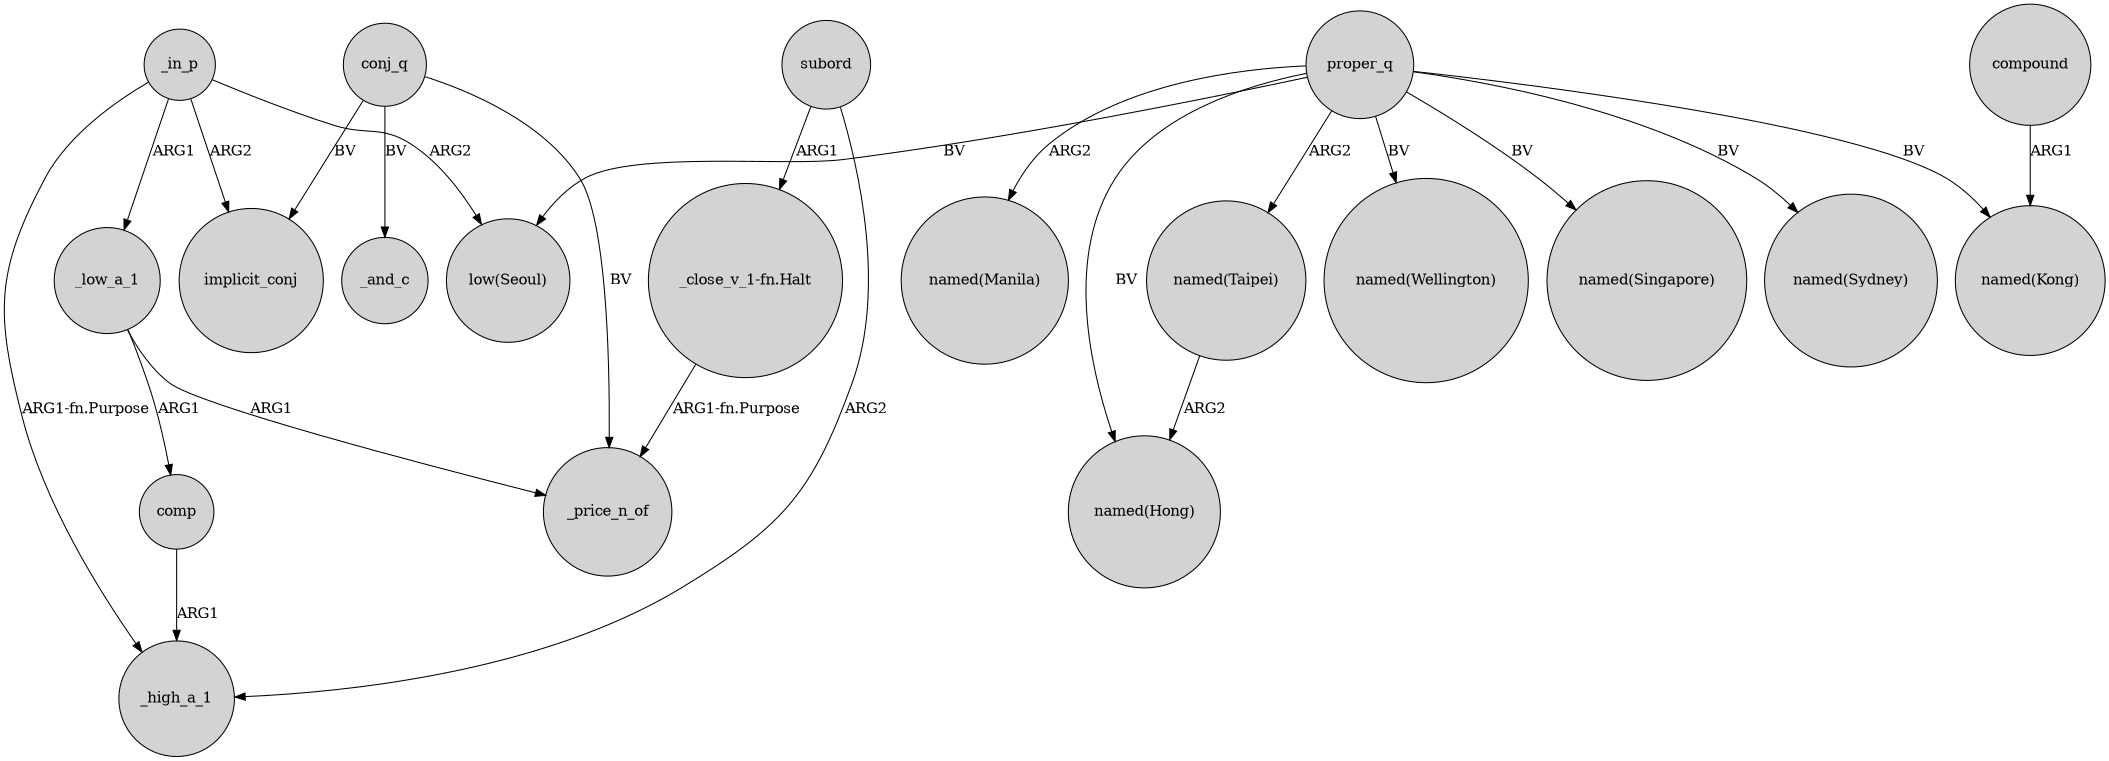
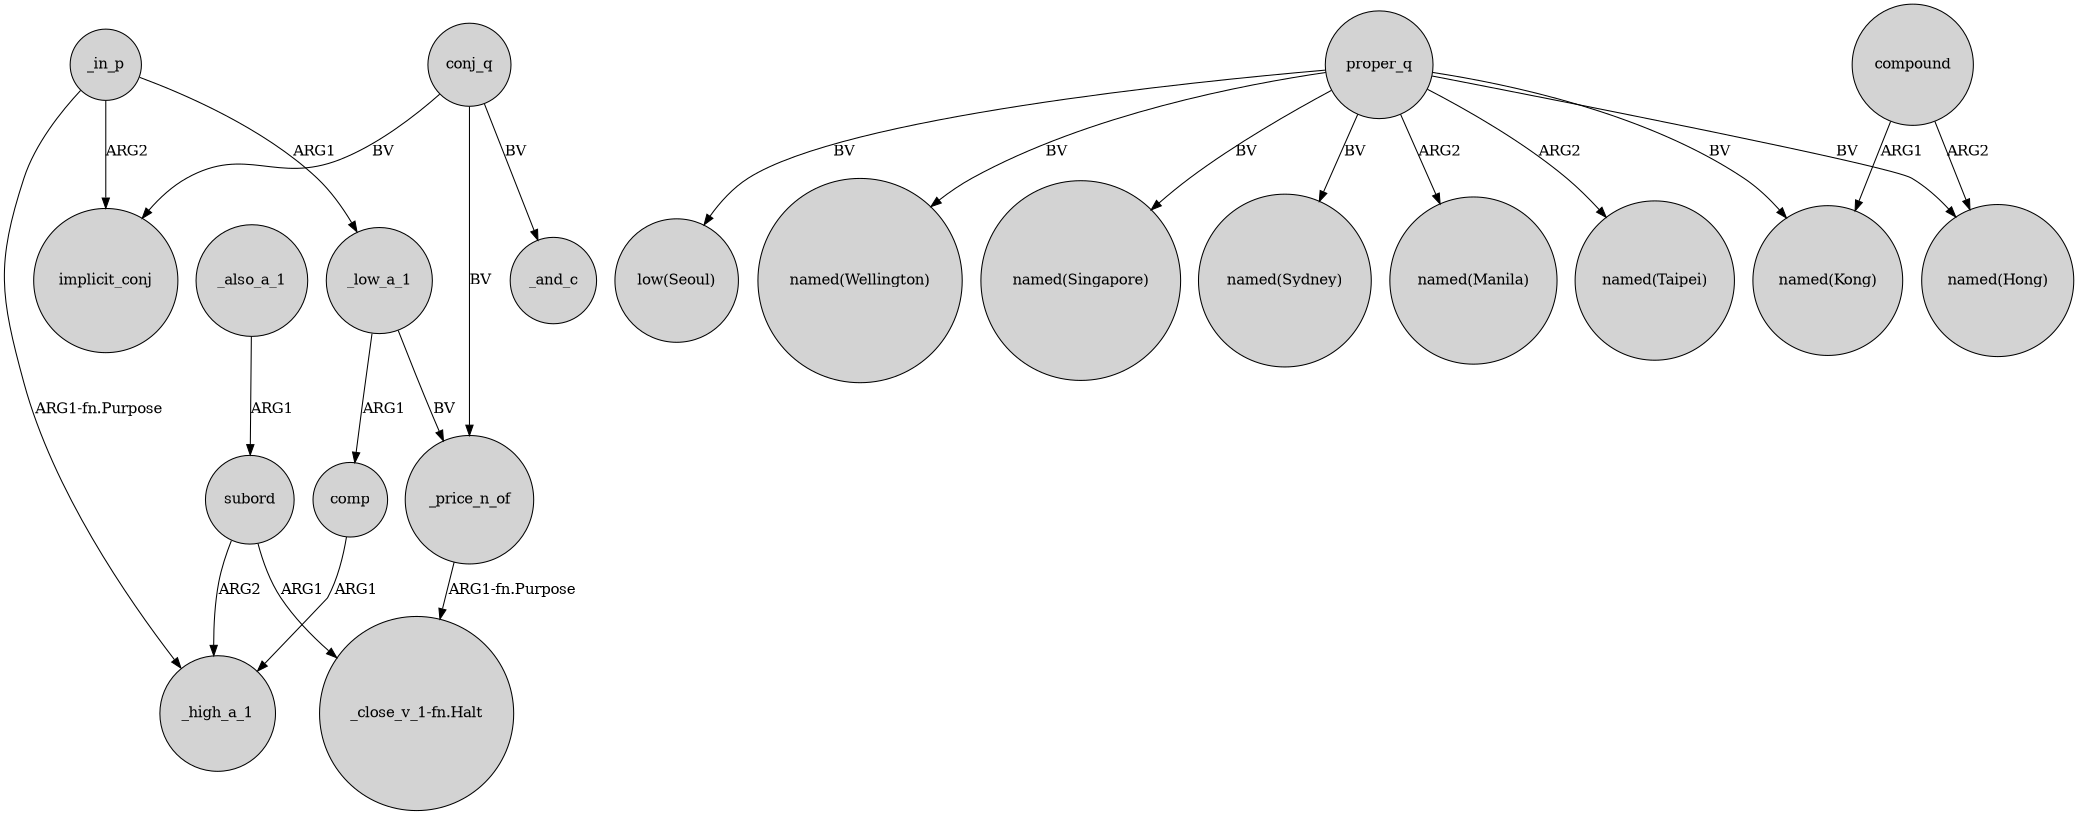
edge "_in_p" -> "low(Seoul)": removed, label "ARG2"
node "_also_a_1": added
edge "named(Taipei)" -> "named(Hong)": now "compound" -> "named(Hong)"
edge "_close_v_1-fn.Halt" -> "_price_n_of": reversed
edge "_low_a_1" -> "_price_n_of": label "ARG1" -> "BV"
